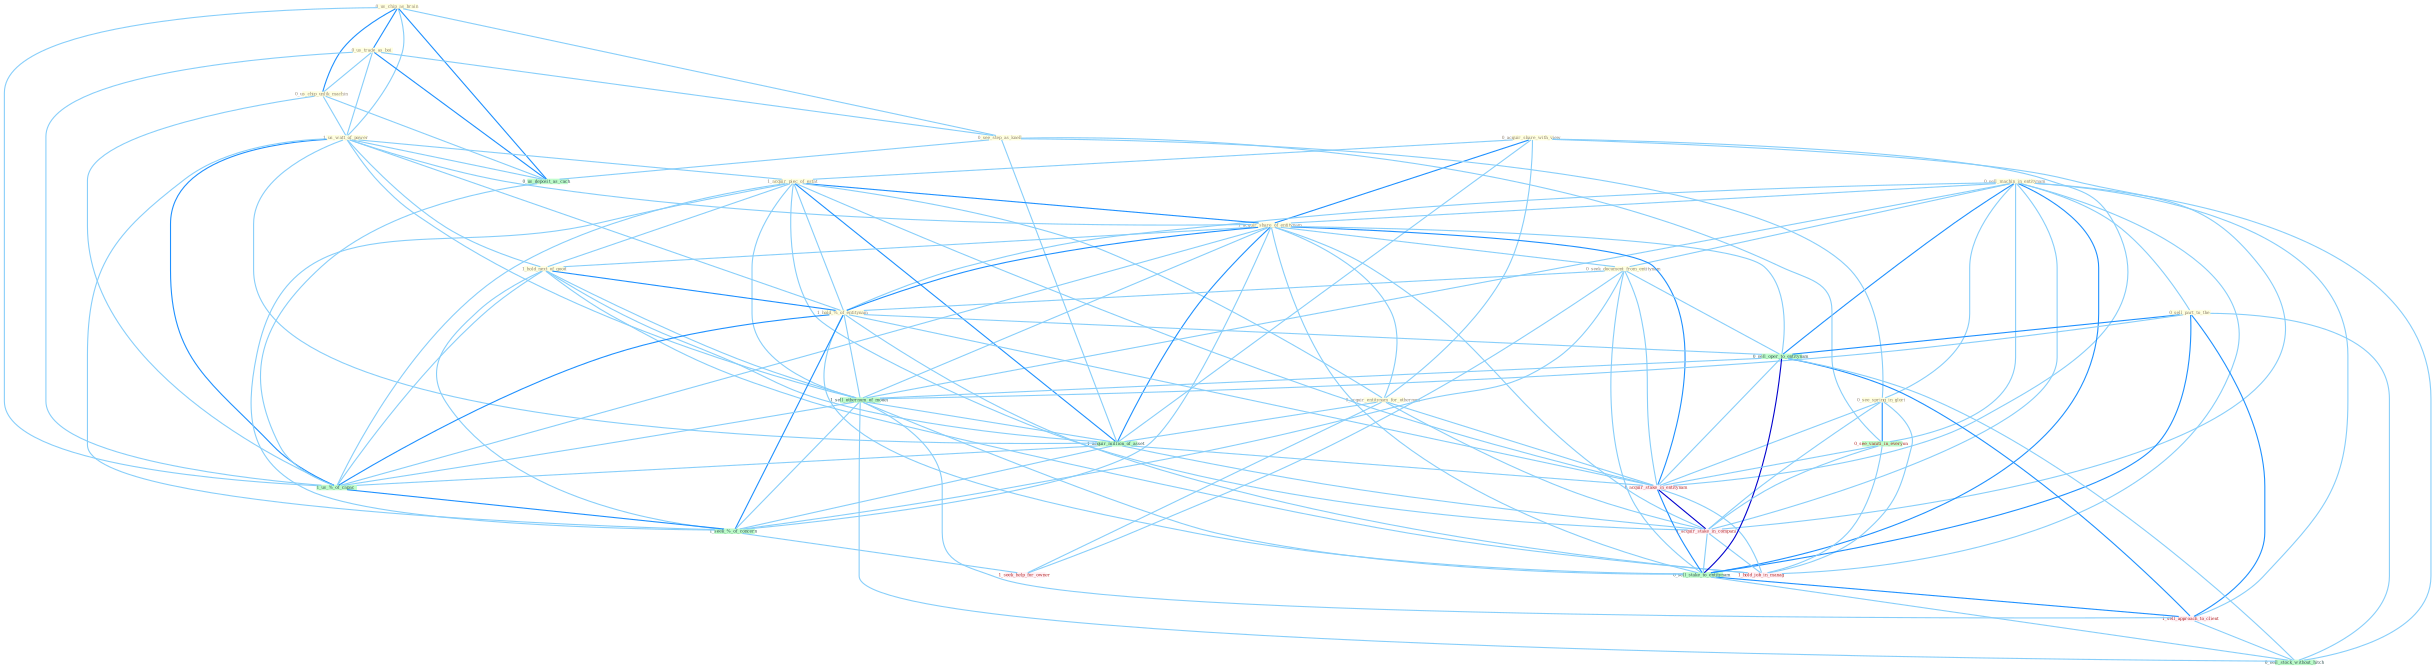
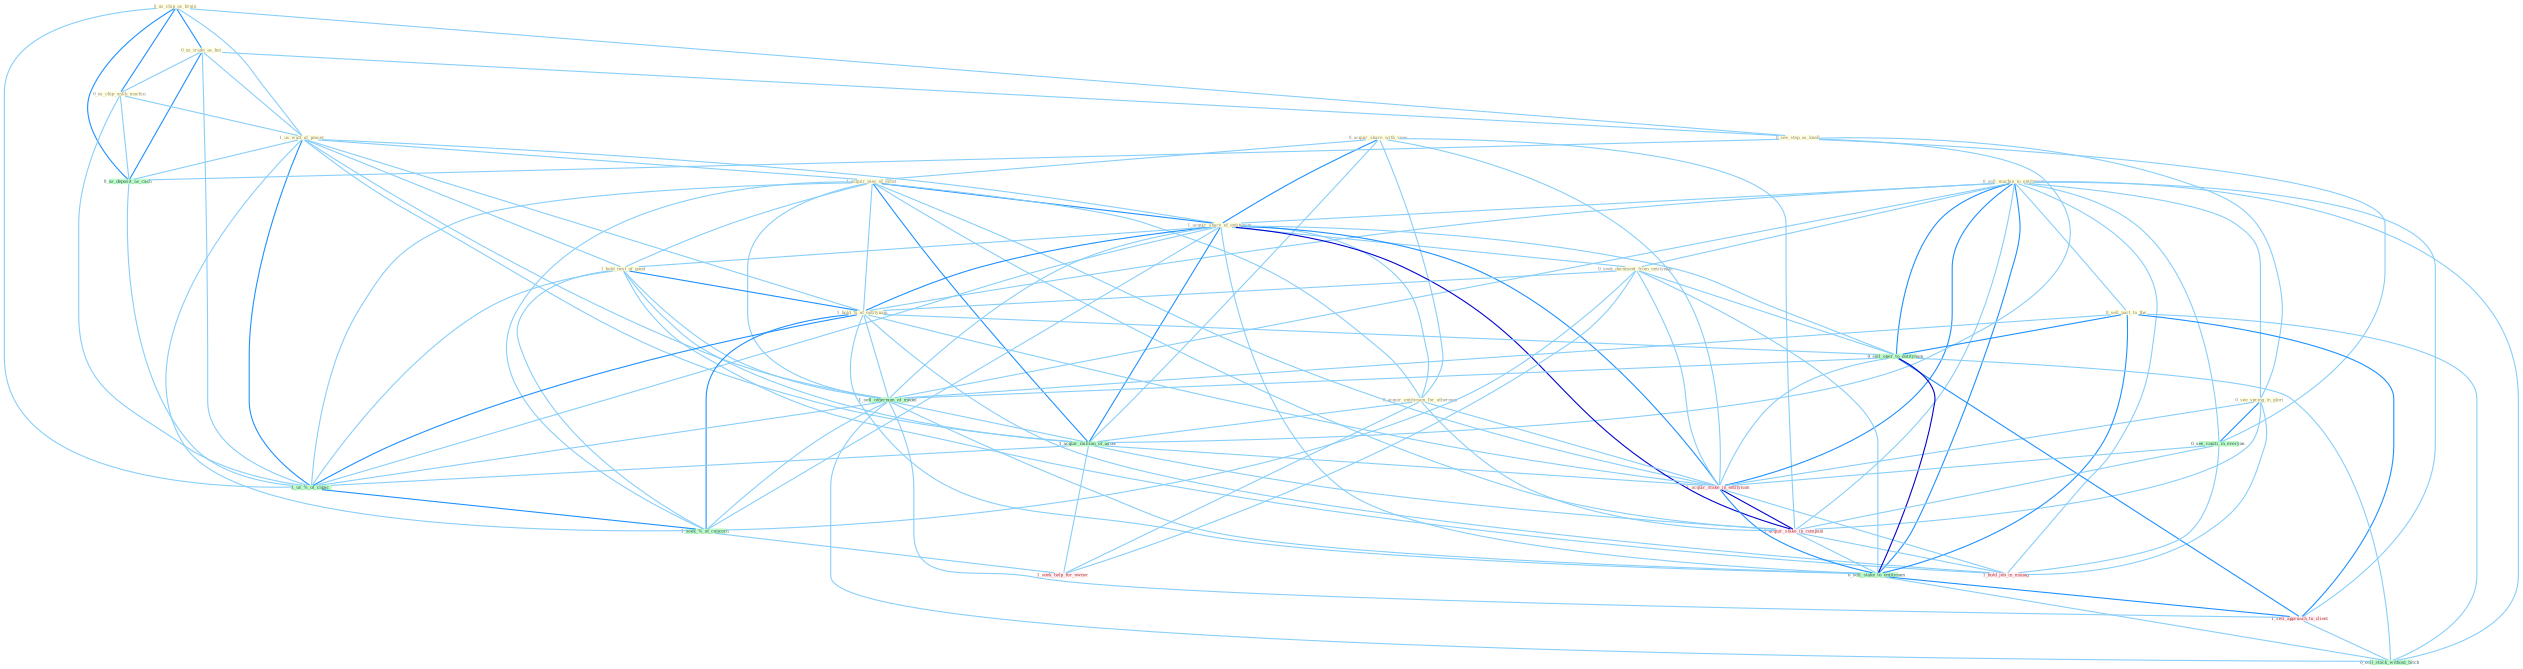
edge "1_acquir_share_of_entitynam" -- "1_acquir_stake_in_compani": color #87cefa -> #0000cd
edge "0_sell_machin_in_entitynam" -- "1_acquir_stake_in_entitynam": added
node "0_see_vaniti_in_everyon": fontcolor #b22222 -> #2f4f4f
edge "1_acquir_million_of_asset" -- "1_seek_%_of_concern": now "1_acquir_million_of_asset" -- "1_seek_help_for_owner"
